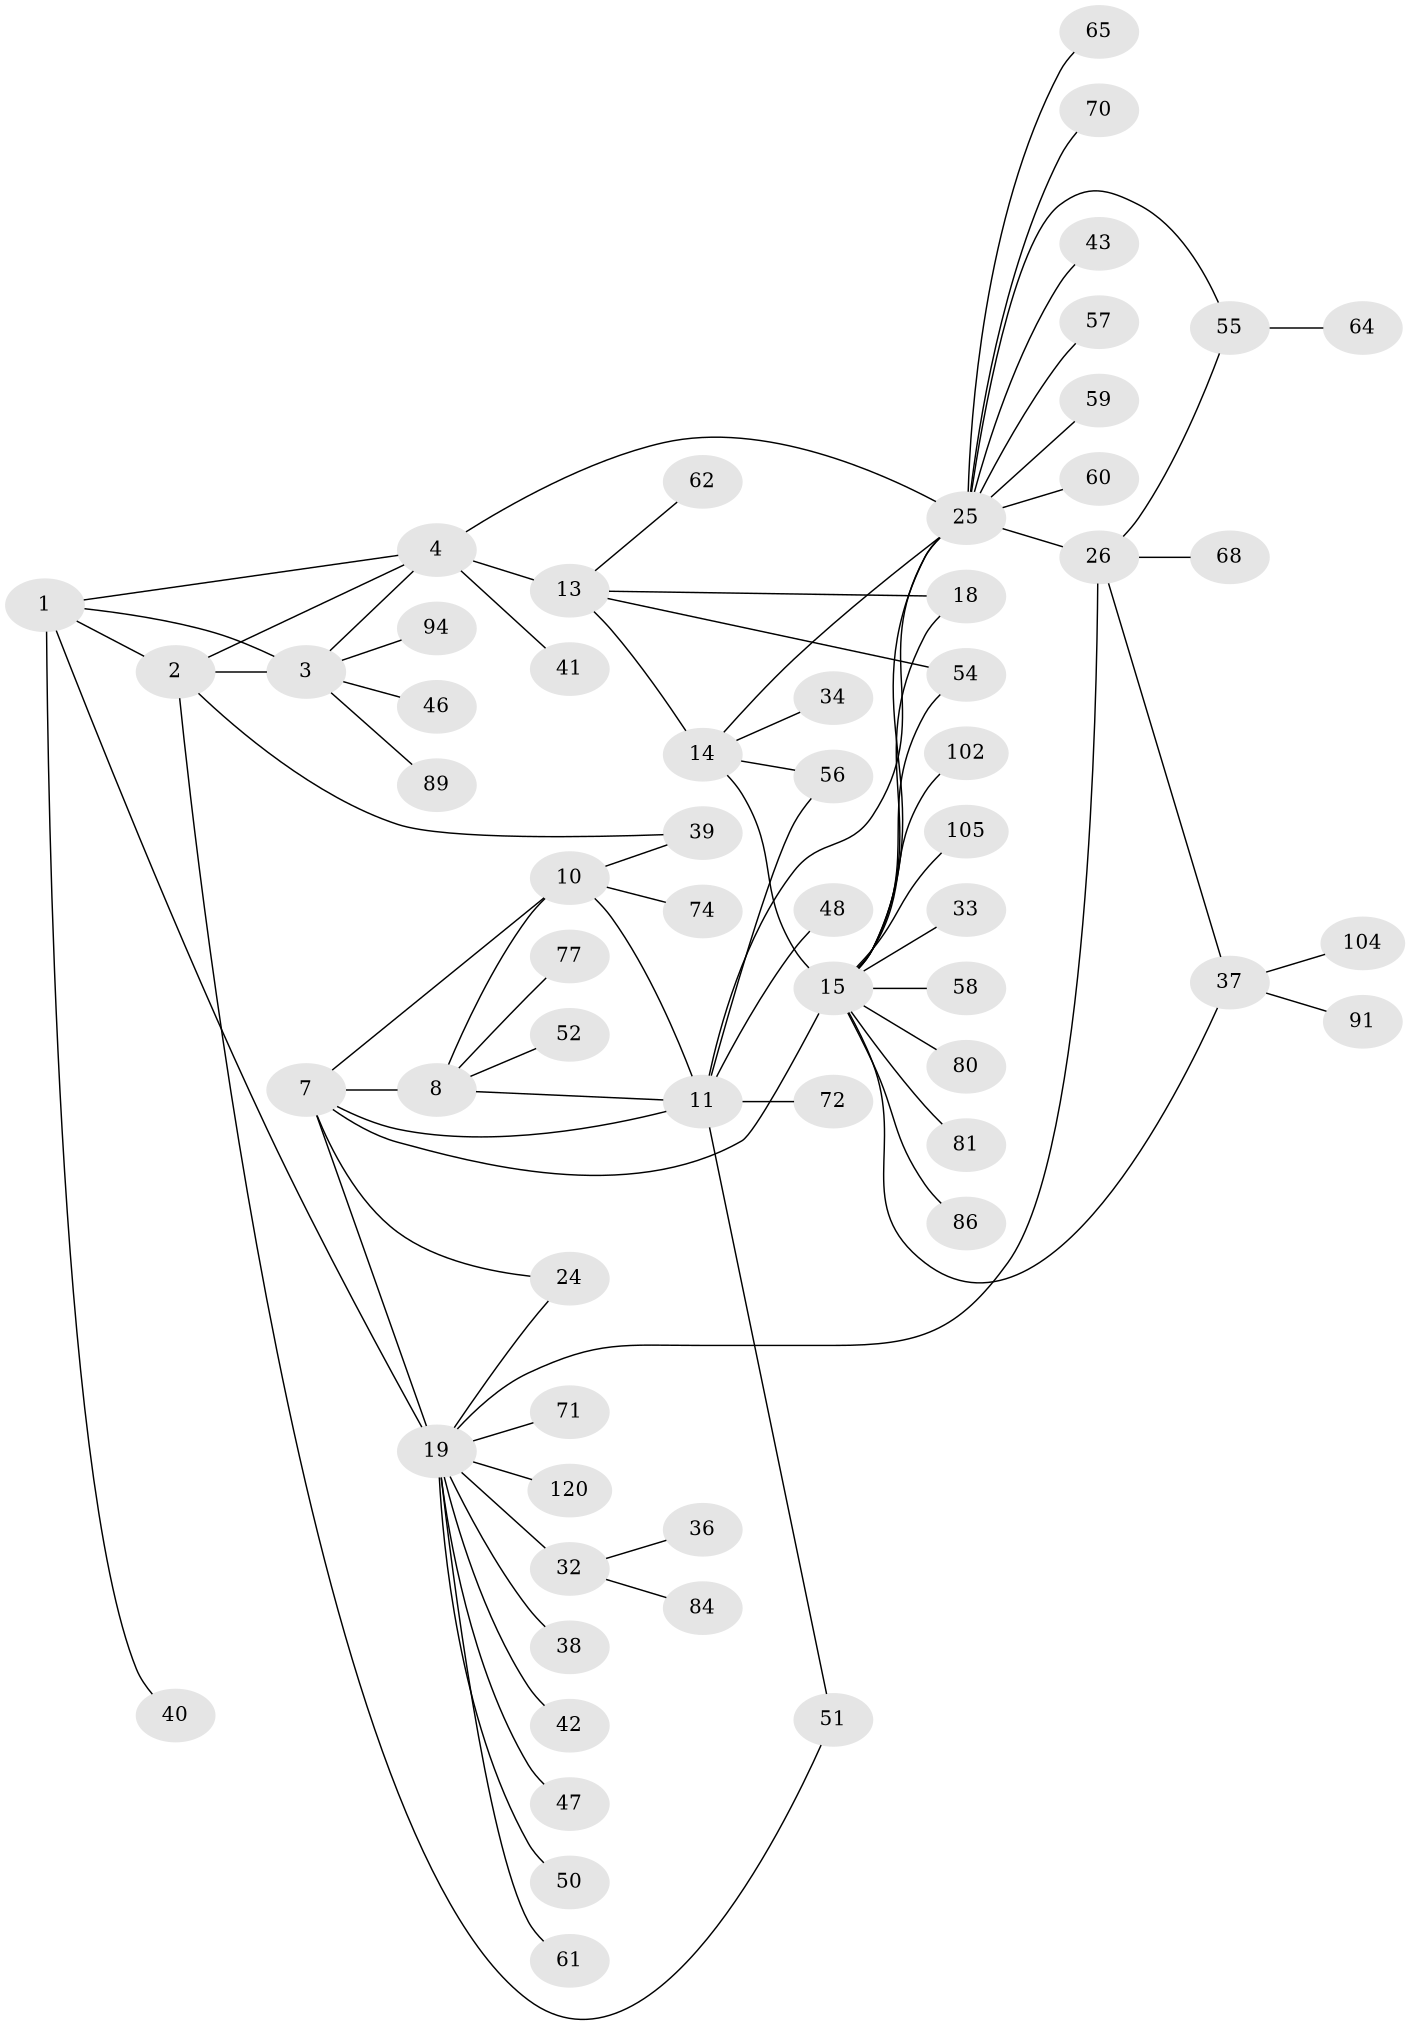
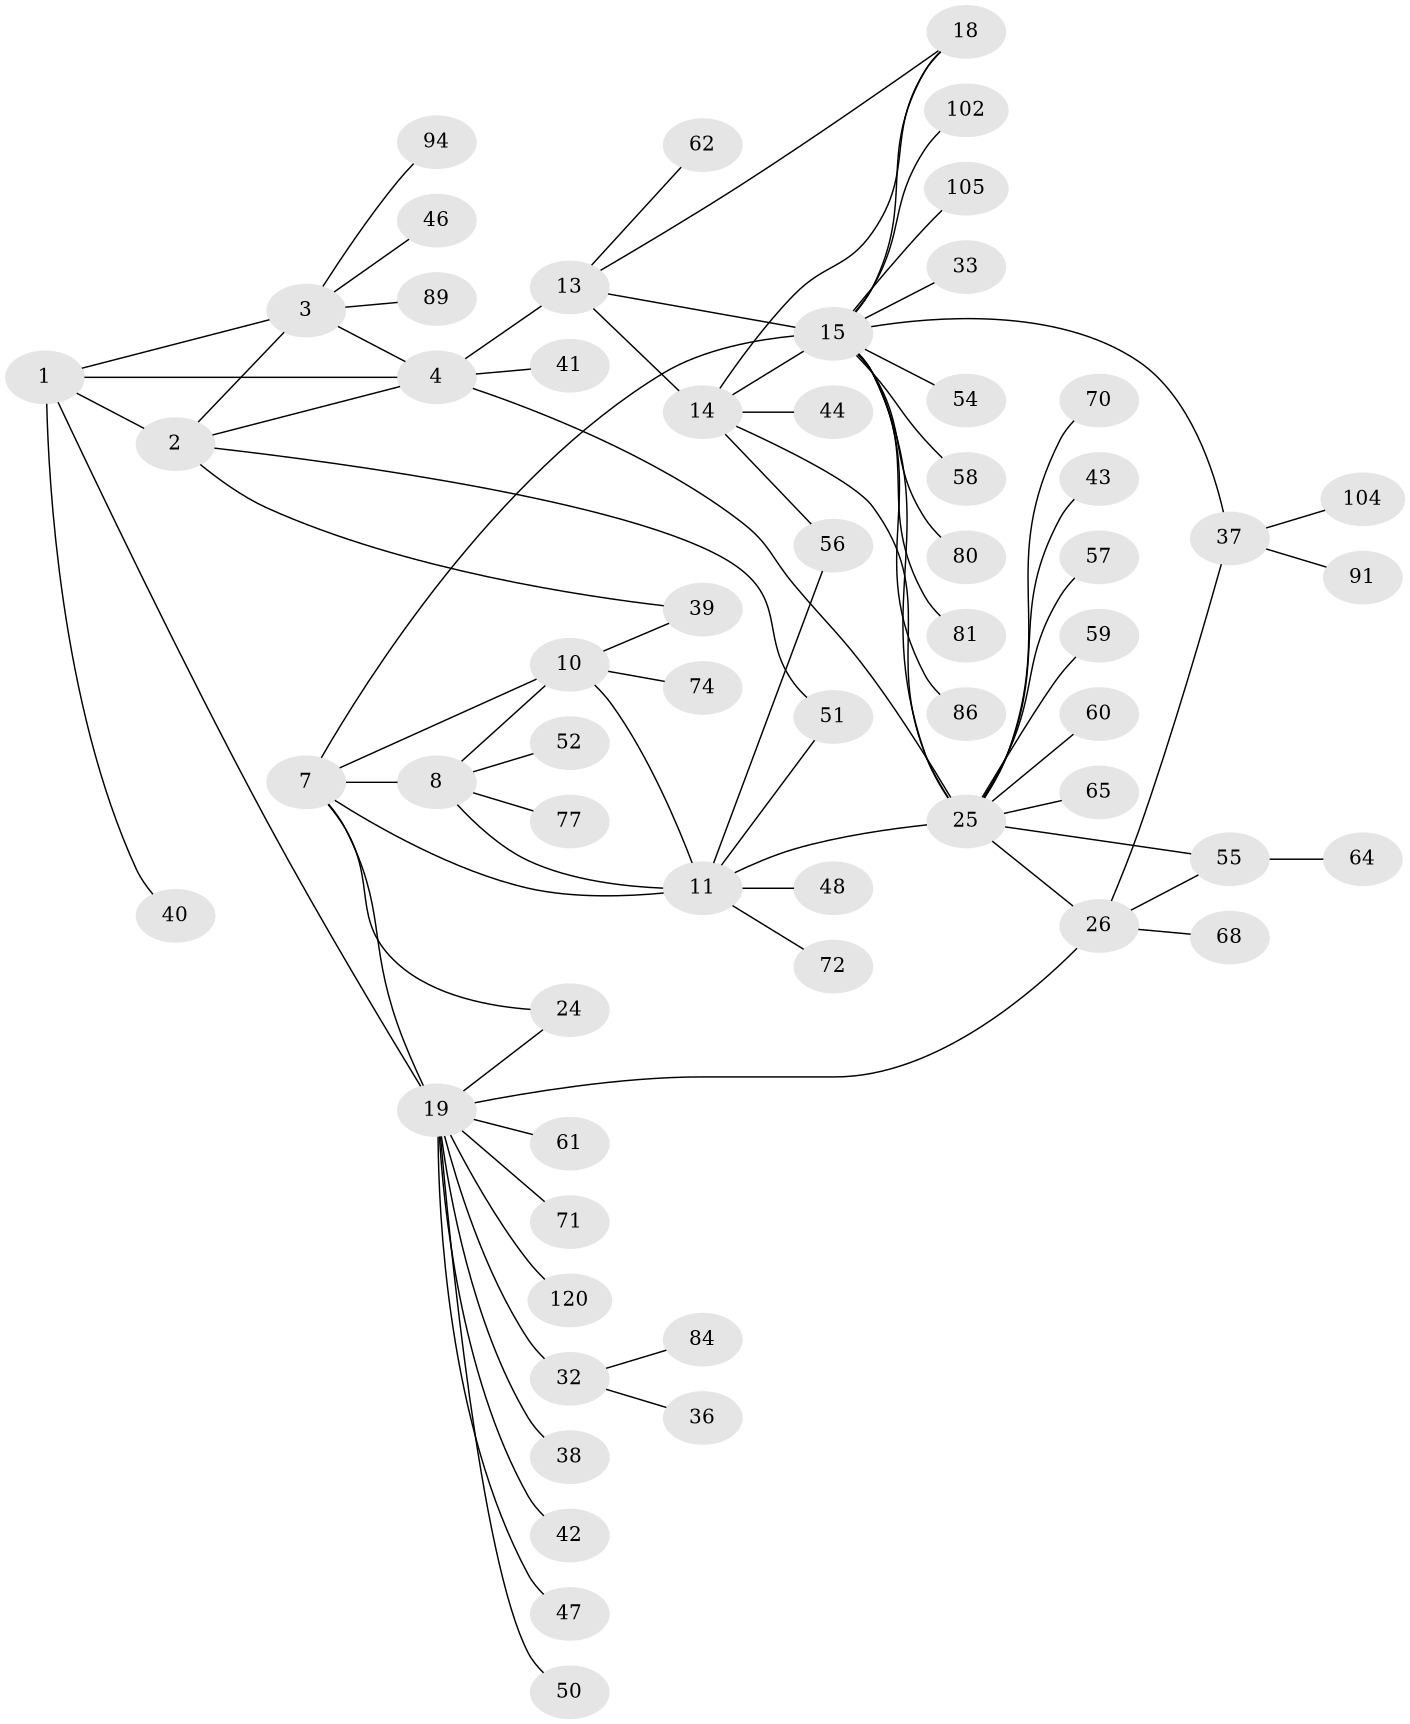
edge "18" -- "14": added
edge "13" -- "54": now "13" -- "15"
node "34": label "34" -> "44"
